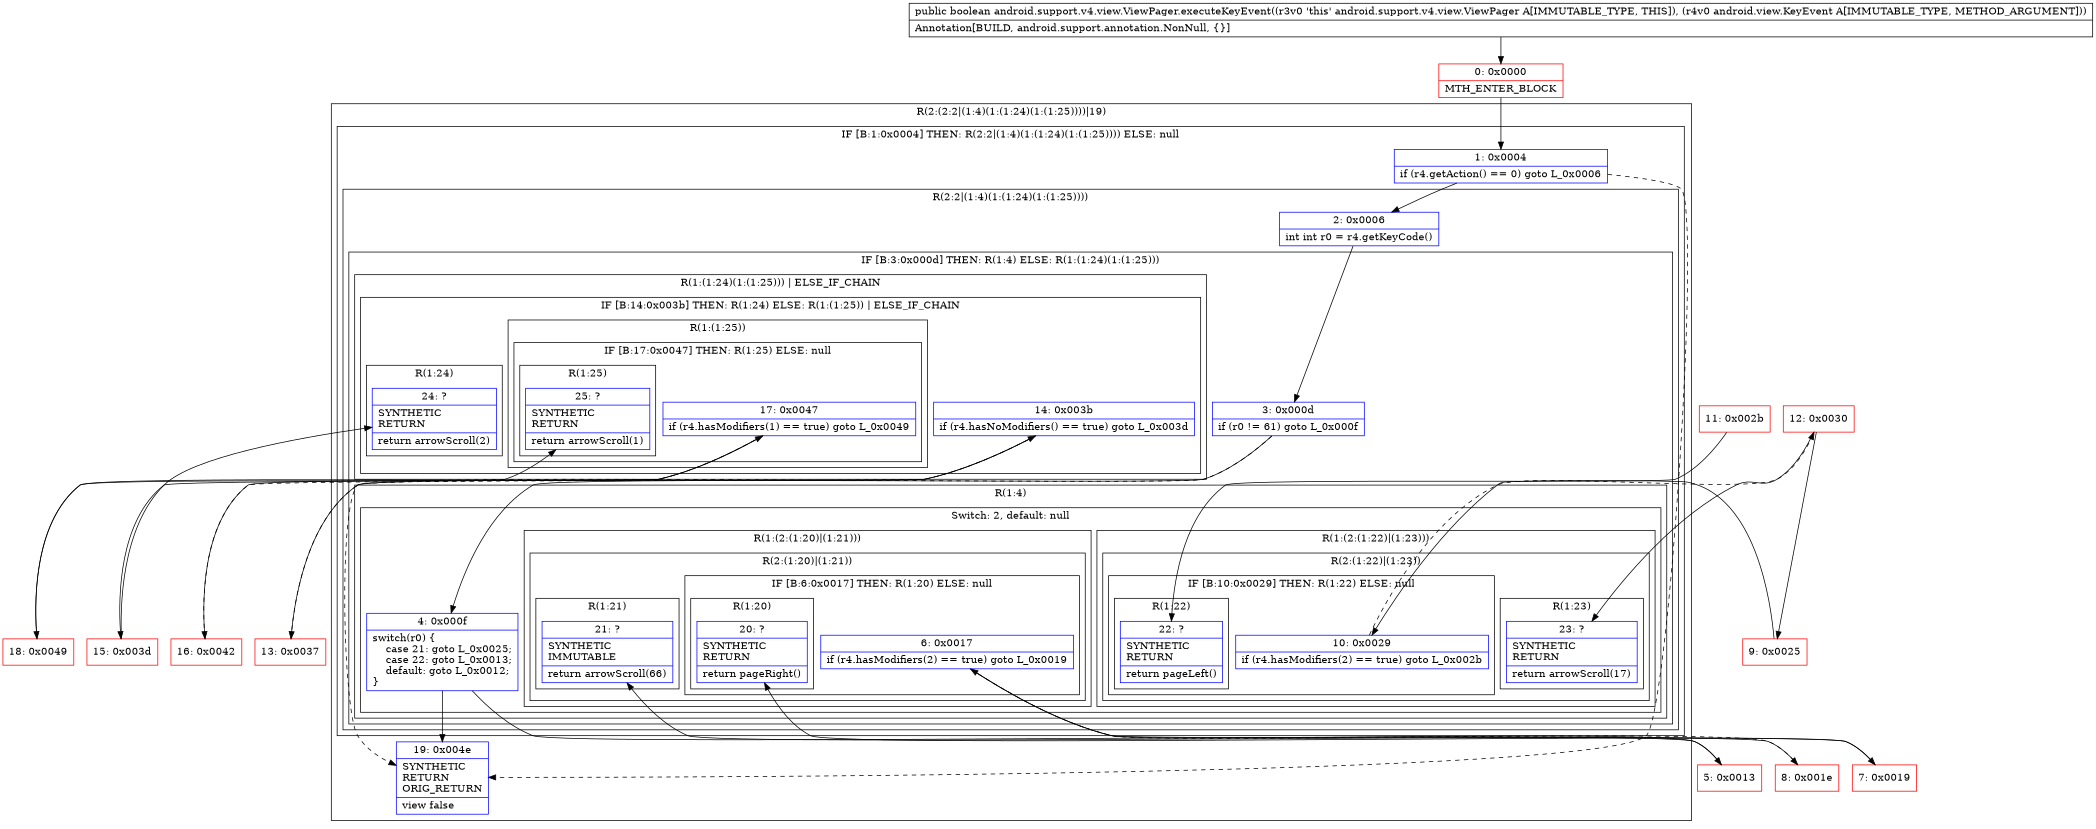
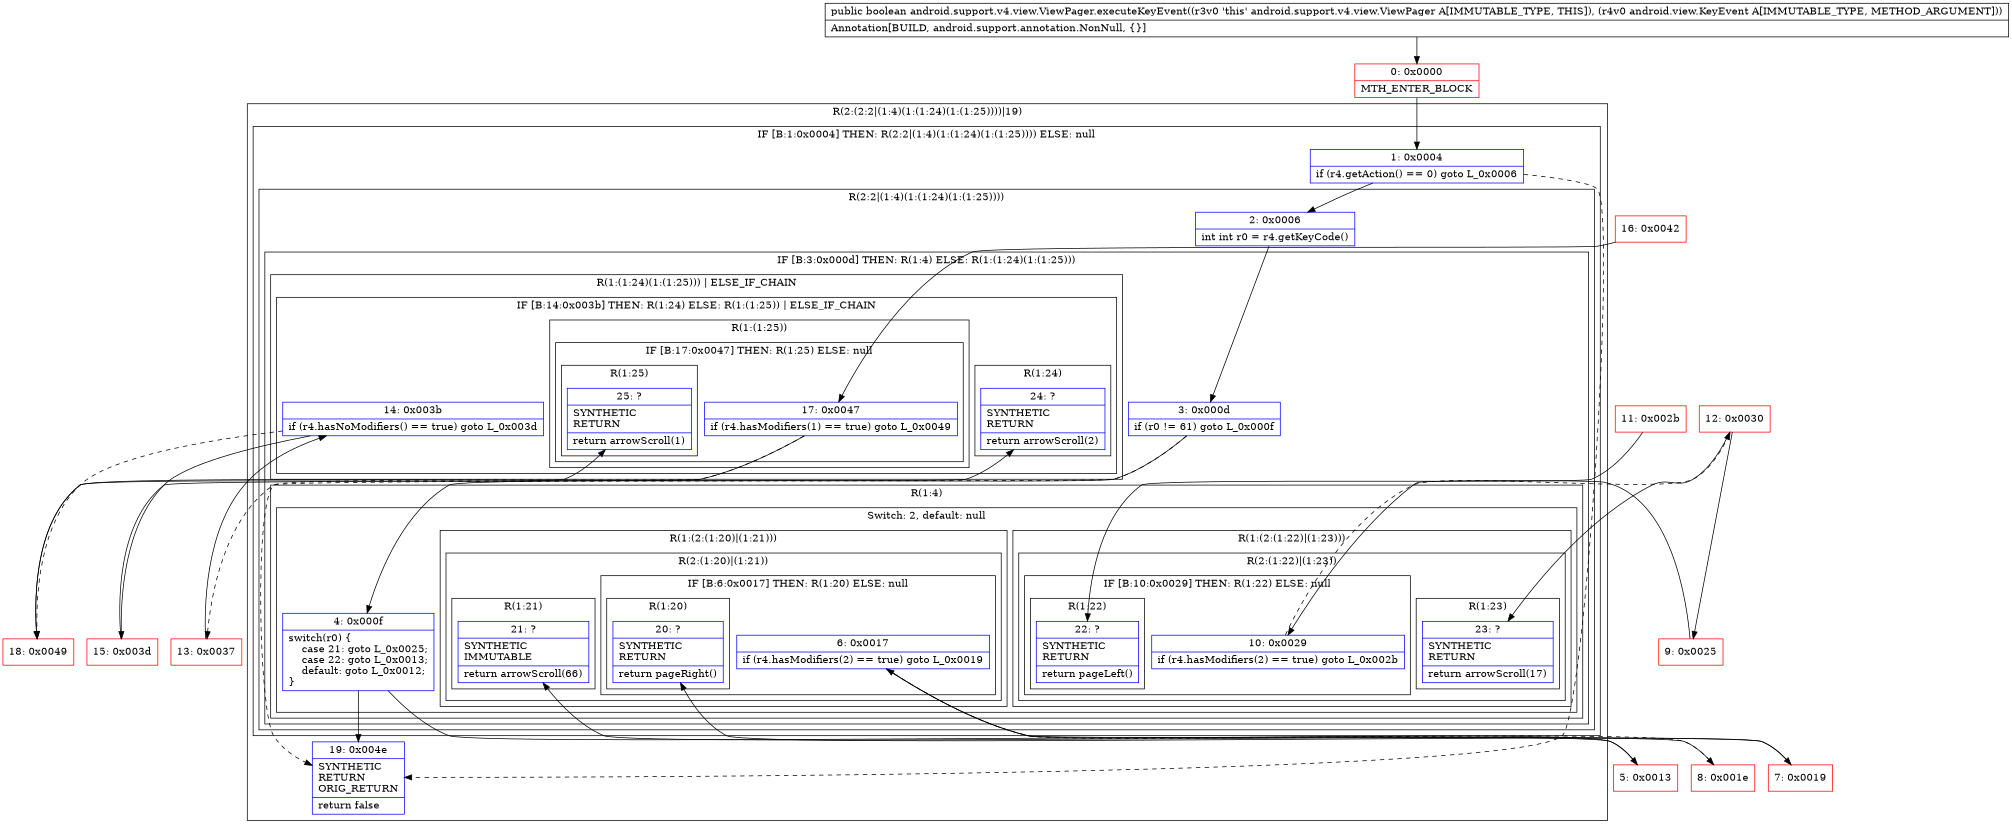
edge "14: 0x003b" -> "16: 0x0042": now "14: 0x003b" -> "18: 0x0049"
node "19: 0x004e": text "view false" -> "return false"
